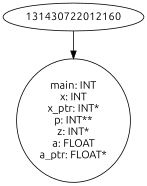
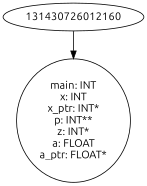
node "131430722012160": label "131430722012160" -> "131430726012160"
